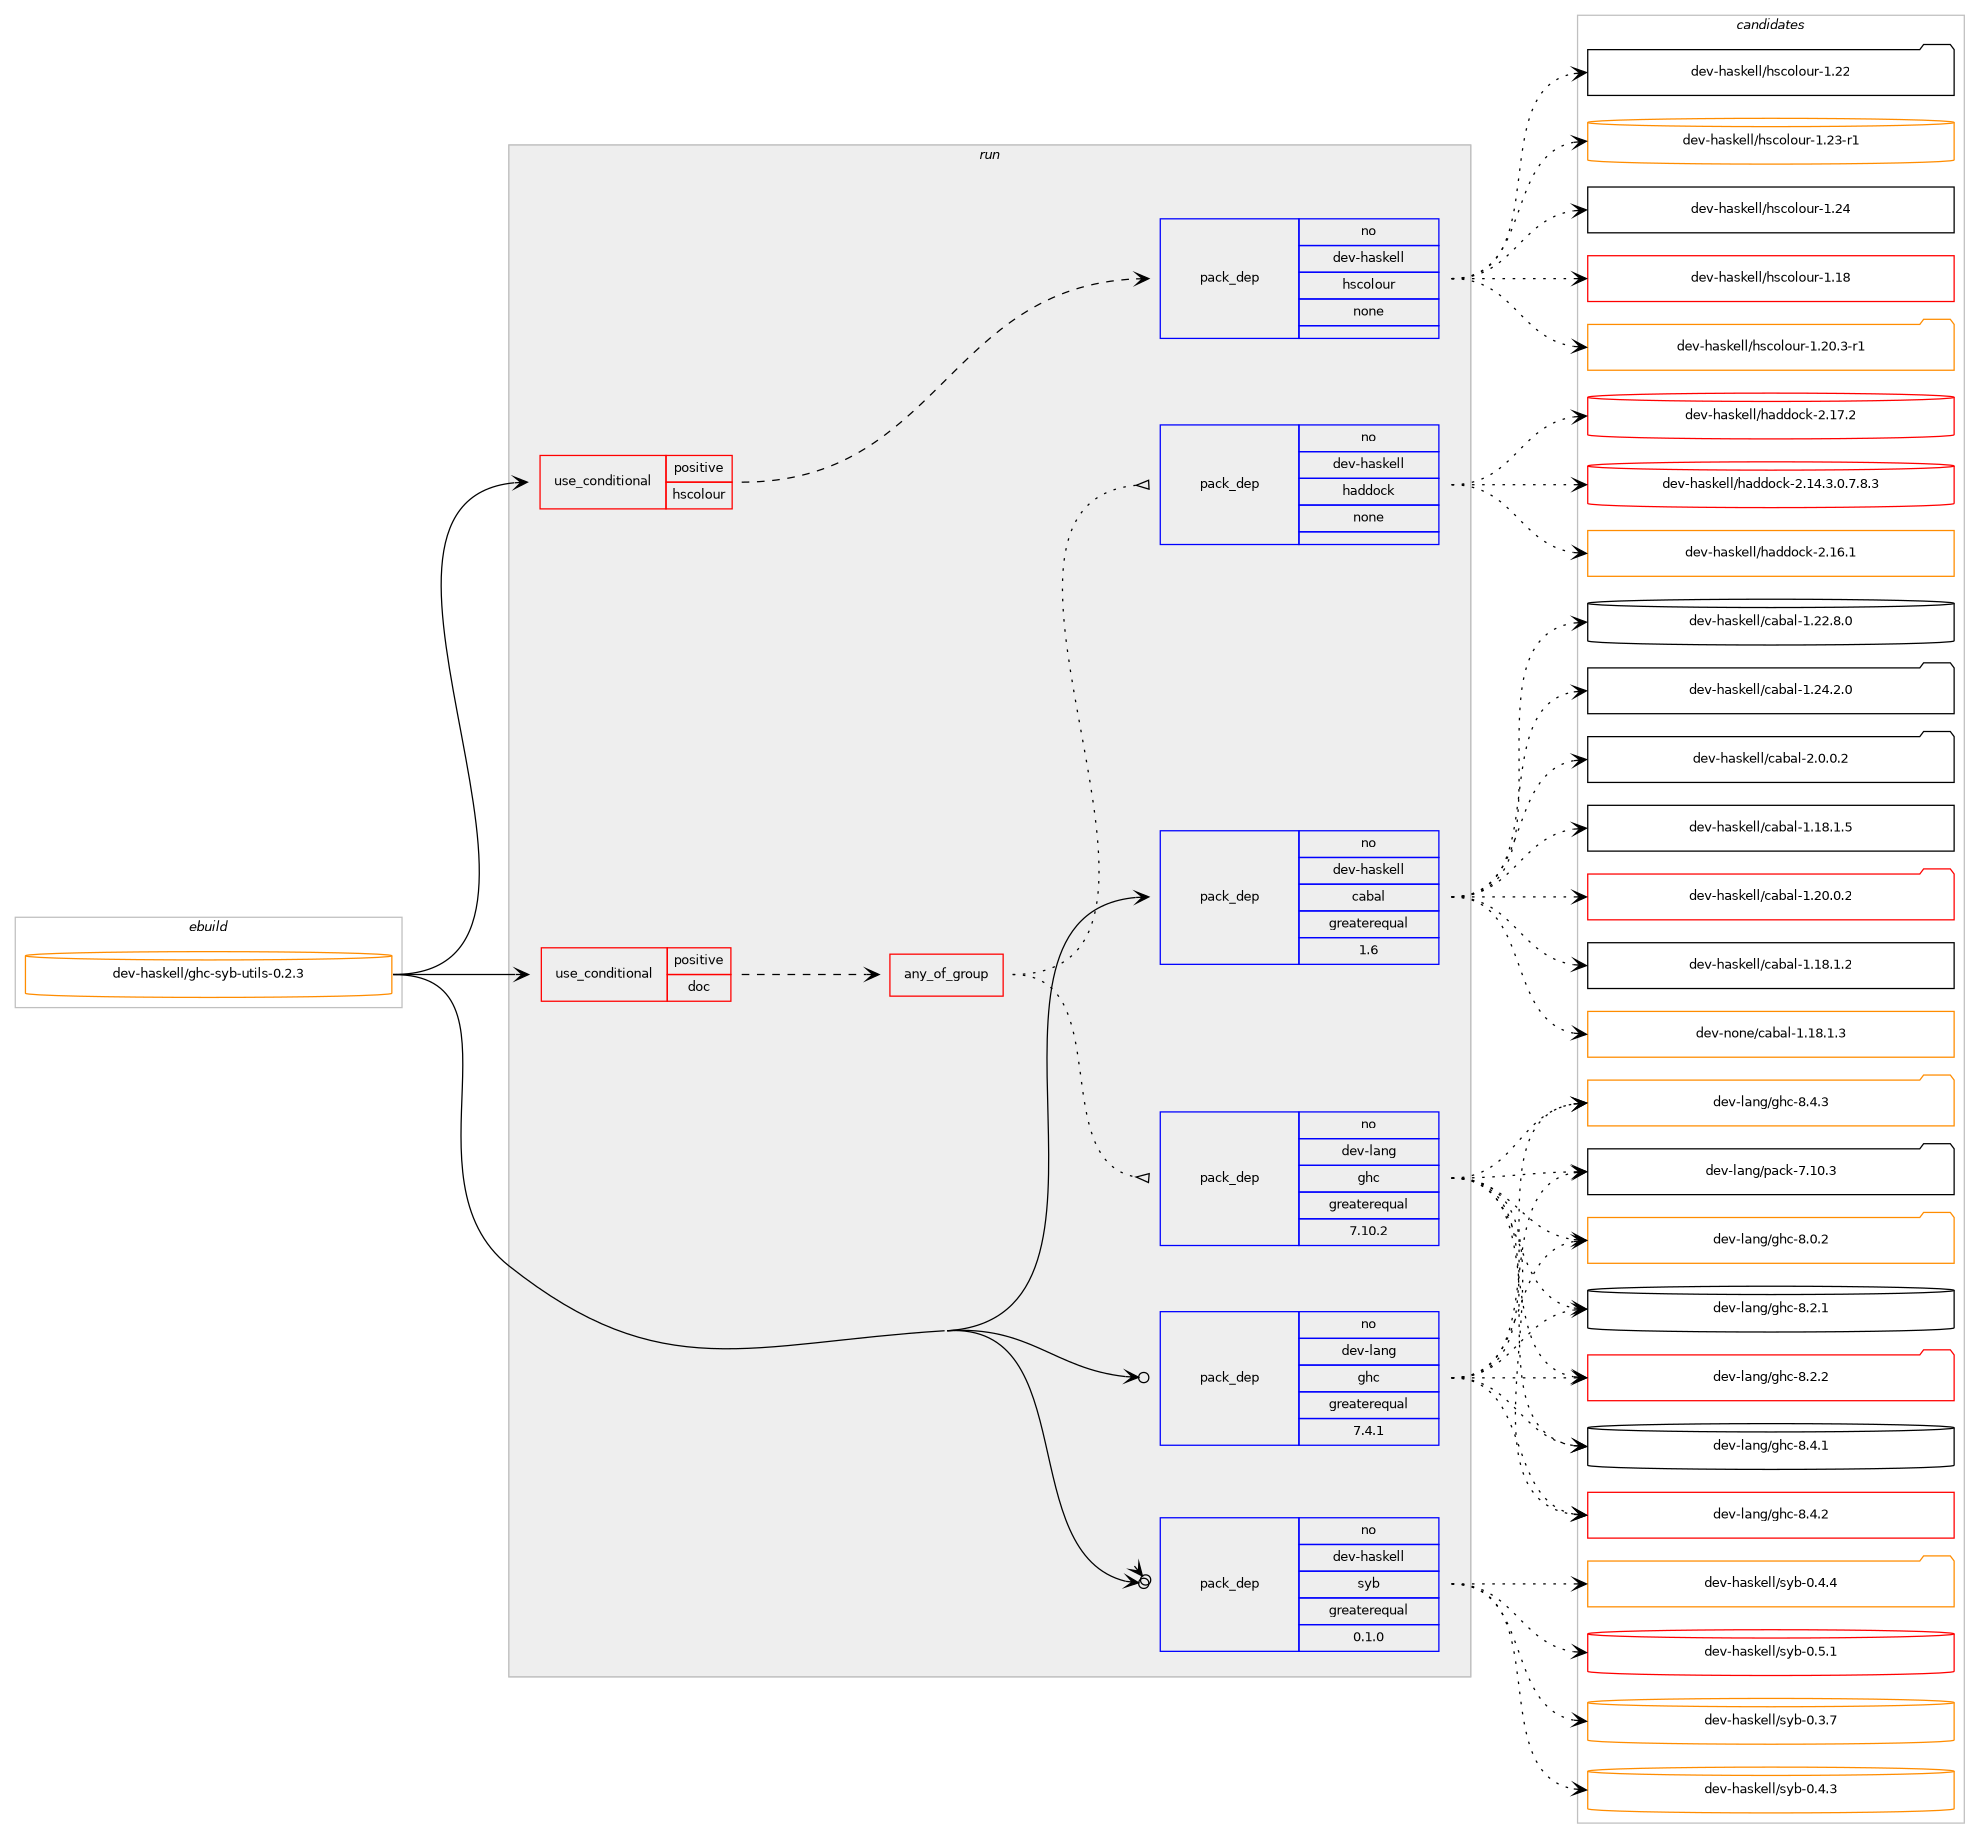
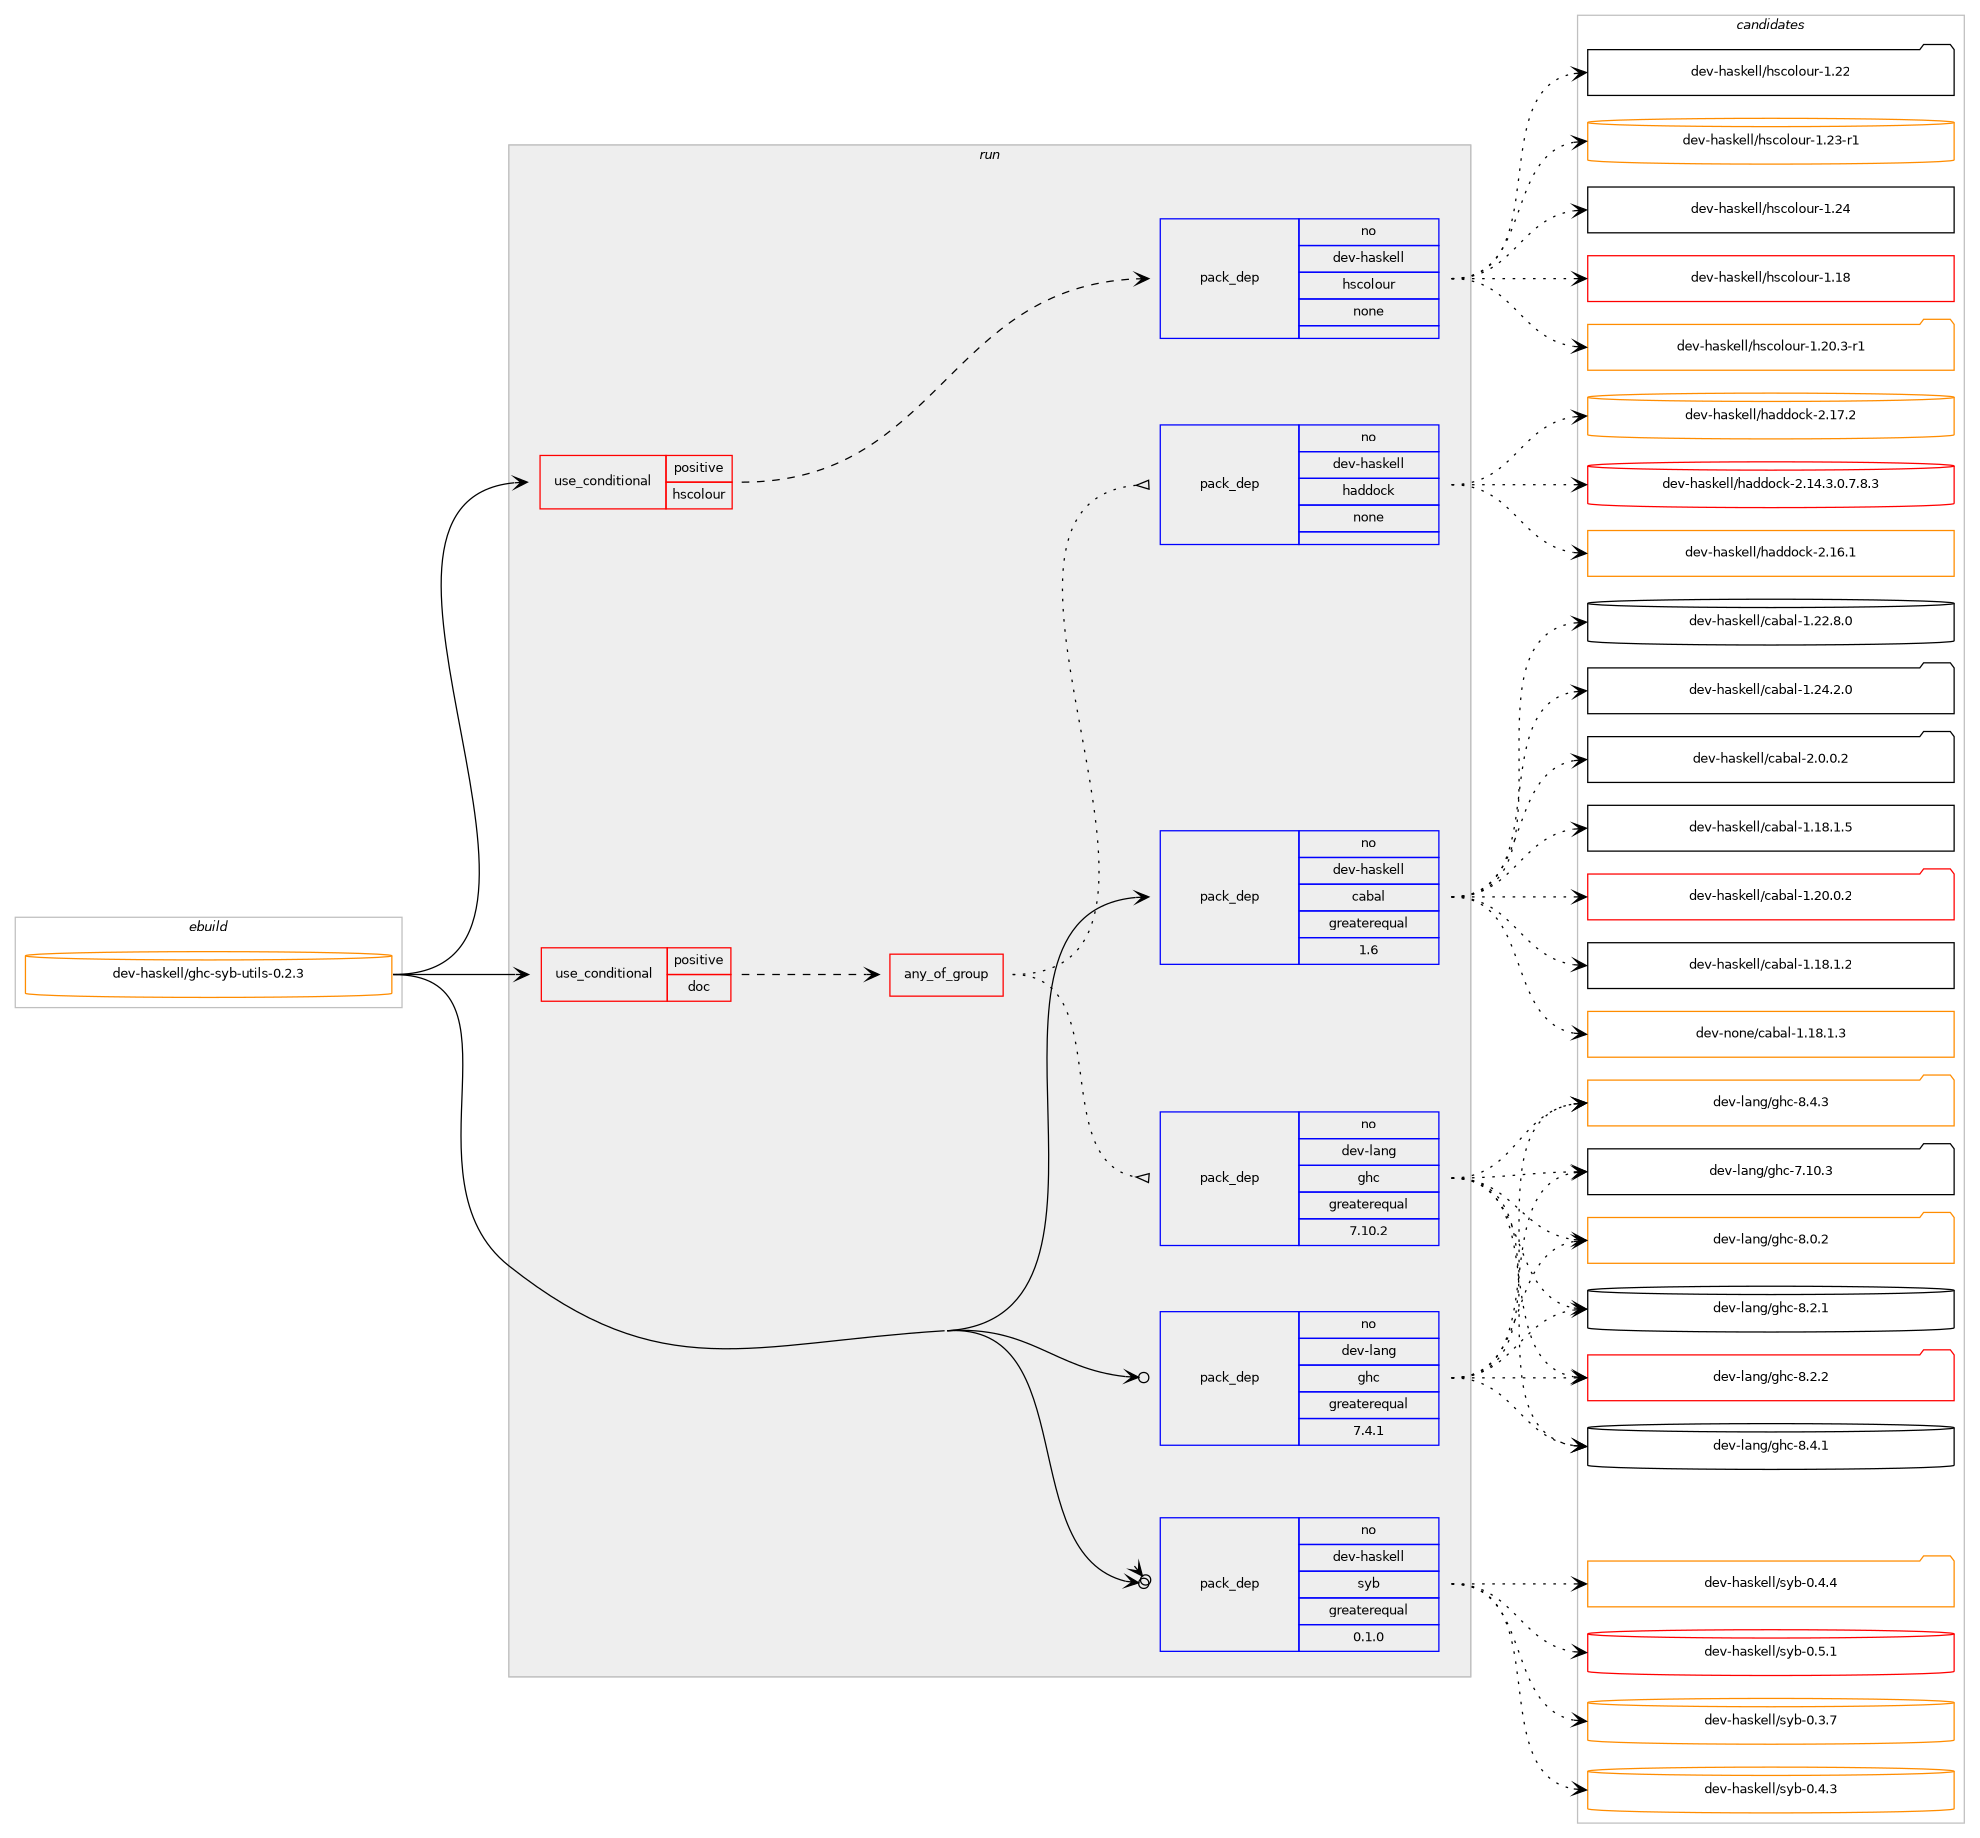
node "dev-haskell/haddock-2.17.2": color red -> darkorange
node "dev-lang/pack-7.10.3": label "dev-lang/pack-7.10.3" -> "dev-lang/ghc-7.10.3"
node "dev-lang/ghc-8.4.2": removed
